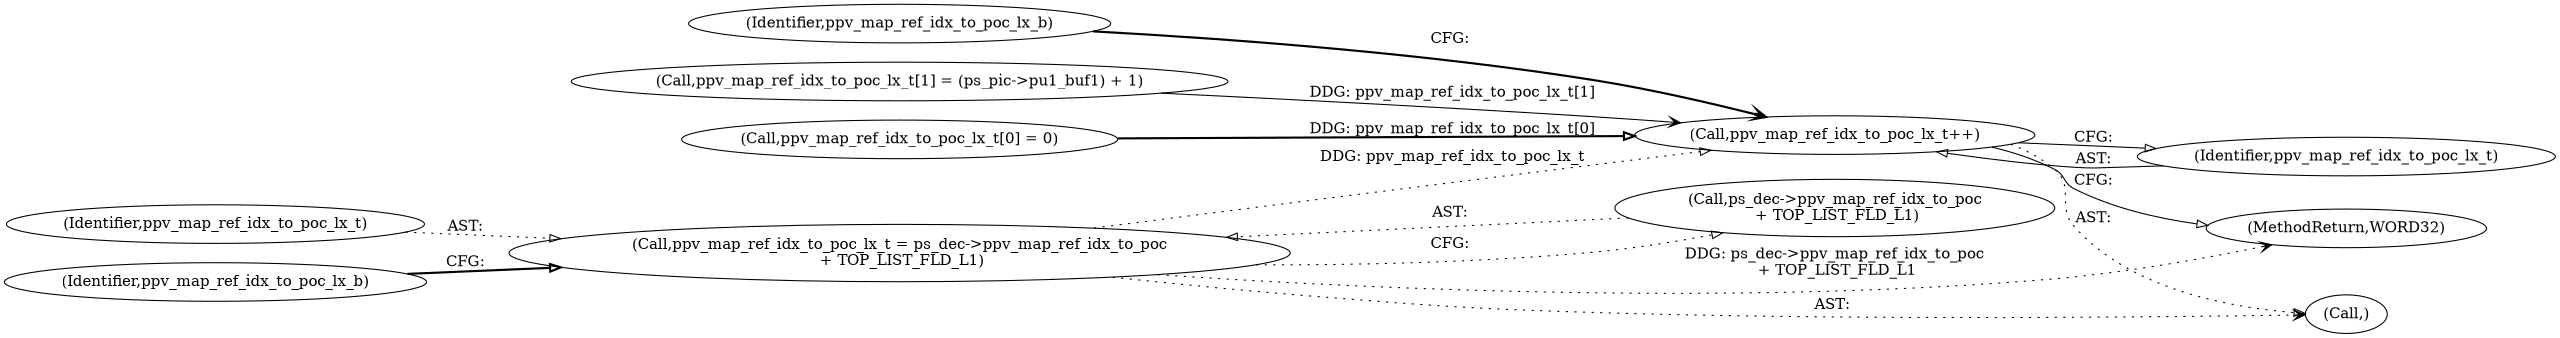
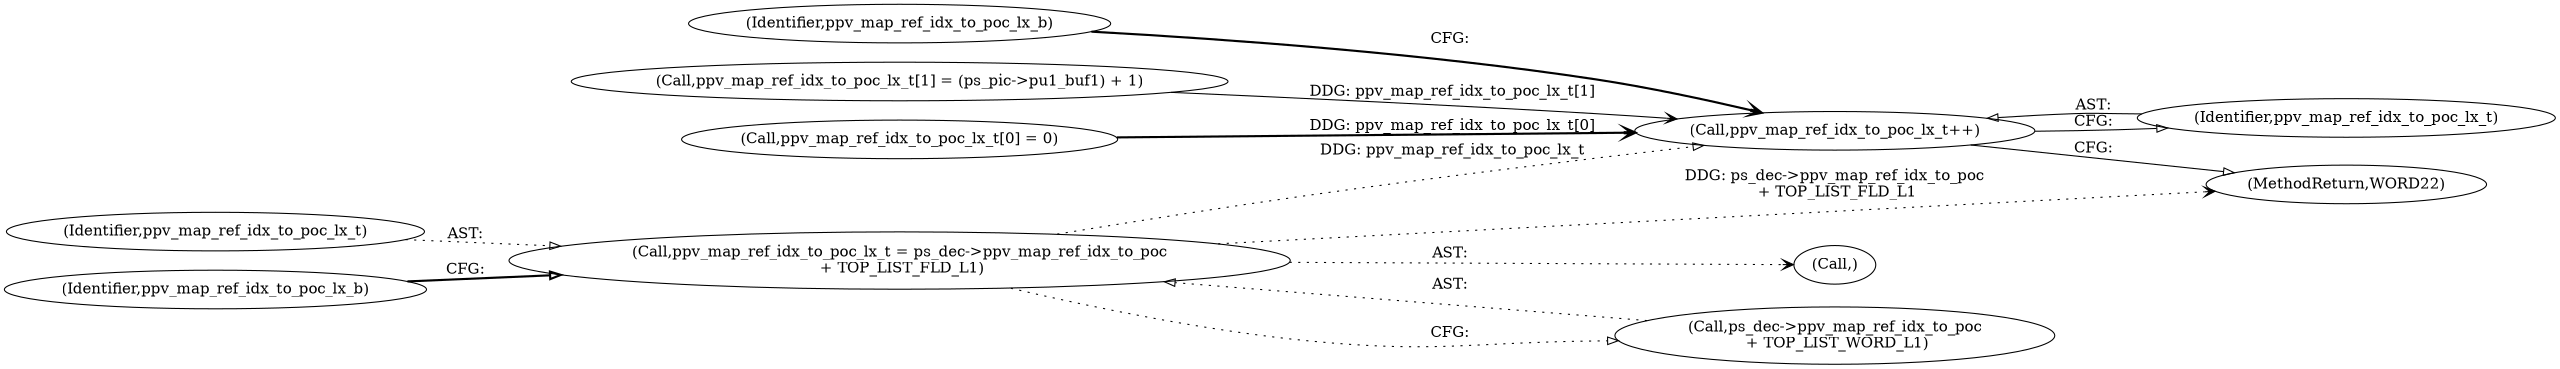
edge "(Call,ppv_map_ref_idx_to_poc_lx_t[0] = 0)" -> "(Call,ppv_map_ref_idx_to_poc_lx_t++)": arrowhead onormal -> vee
node "(Call,ps_dec->ppv_map_ref_idx_to_poc + TOP_LIST_FLD_L1)": label "(Call,ps_dec->ppv_map_ref_idx_to_poc + TOP_LIST_FLD_L1)" -> "(Call,ps_dec->ppv_map_ref_idx_to_poc + TOP_LIST_WORD_L1)"
node "(MethodReturn,WORD32)": label "(MethodReturn,WORD32)" -> "(MethodReturn,WORD22)"
edge "(Call,ppv_map_ref_idx_to_poc_lx_t++)" -> "(Call,)": removed, label "AST:"
